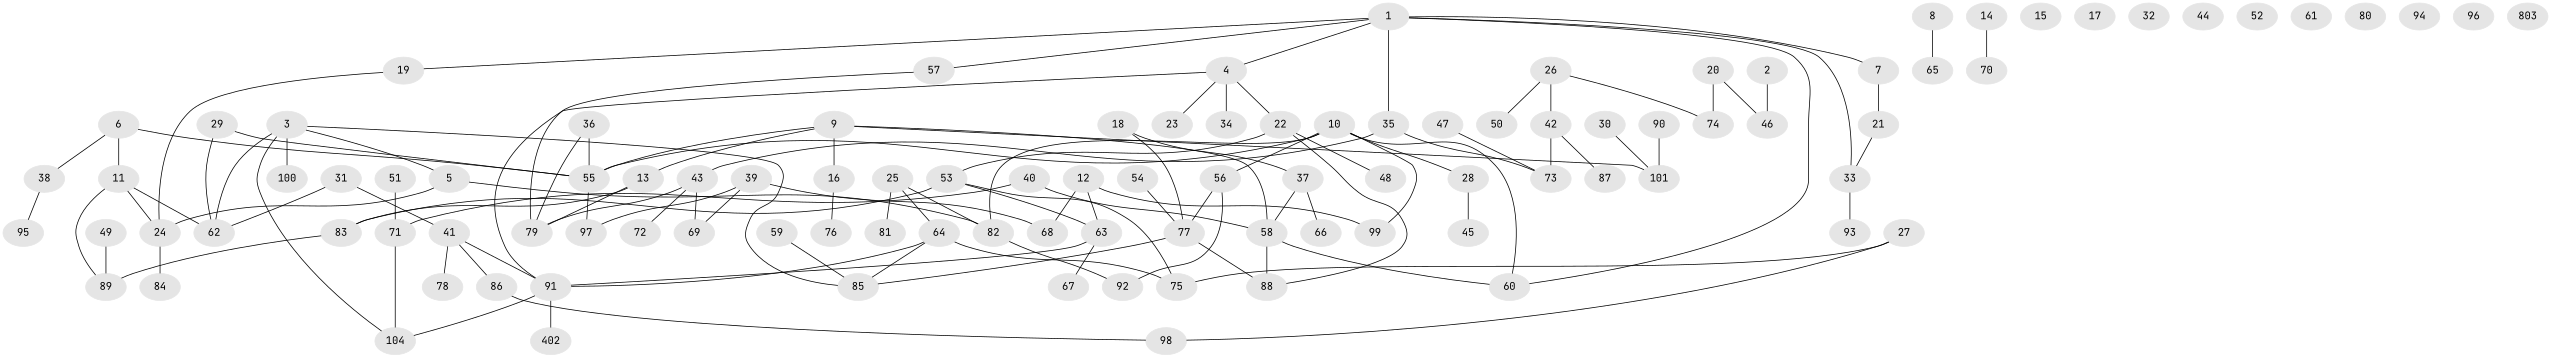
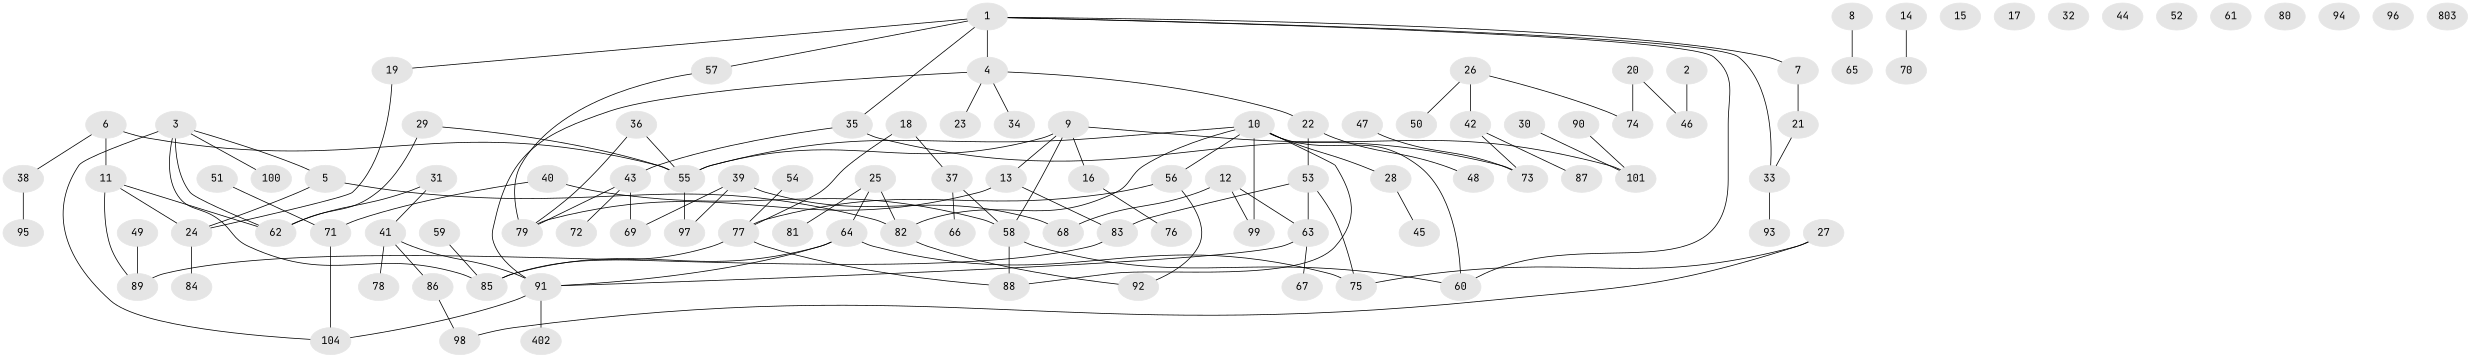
edge "22" -- "88": now "10" -- "88"
